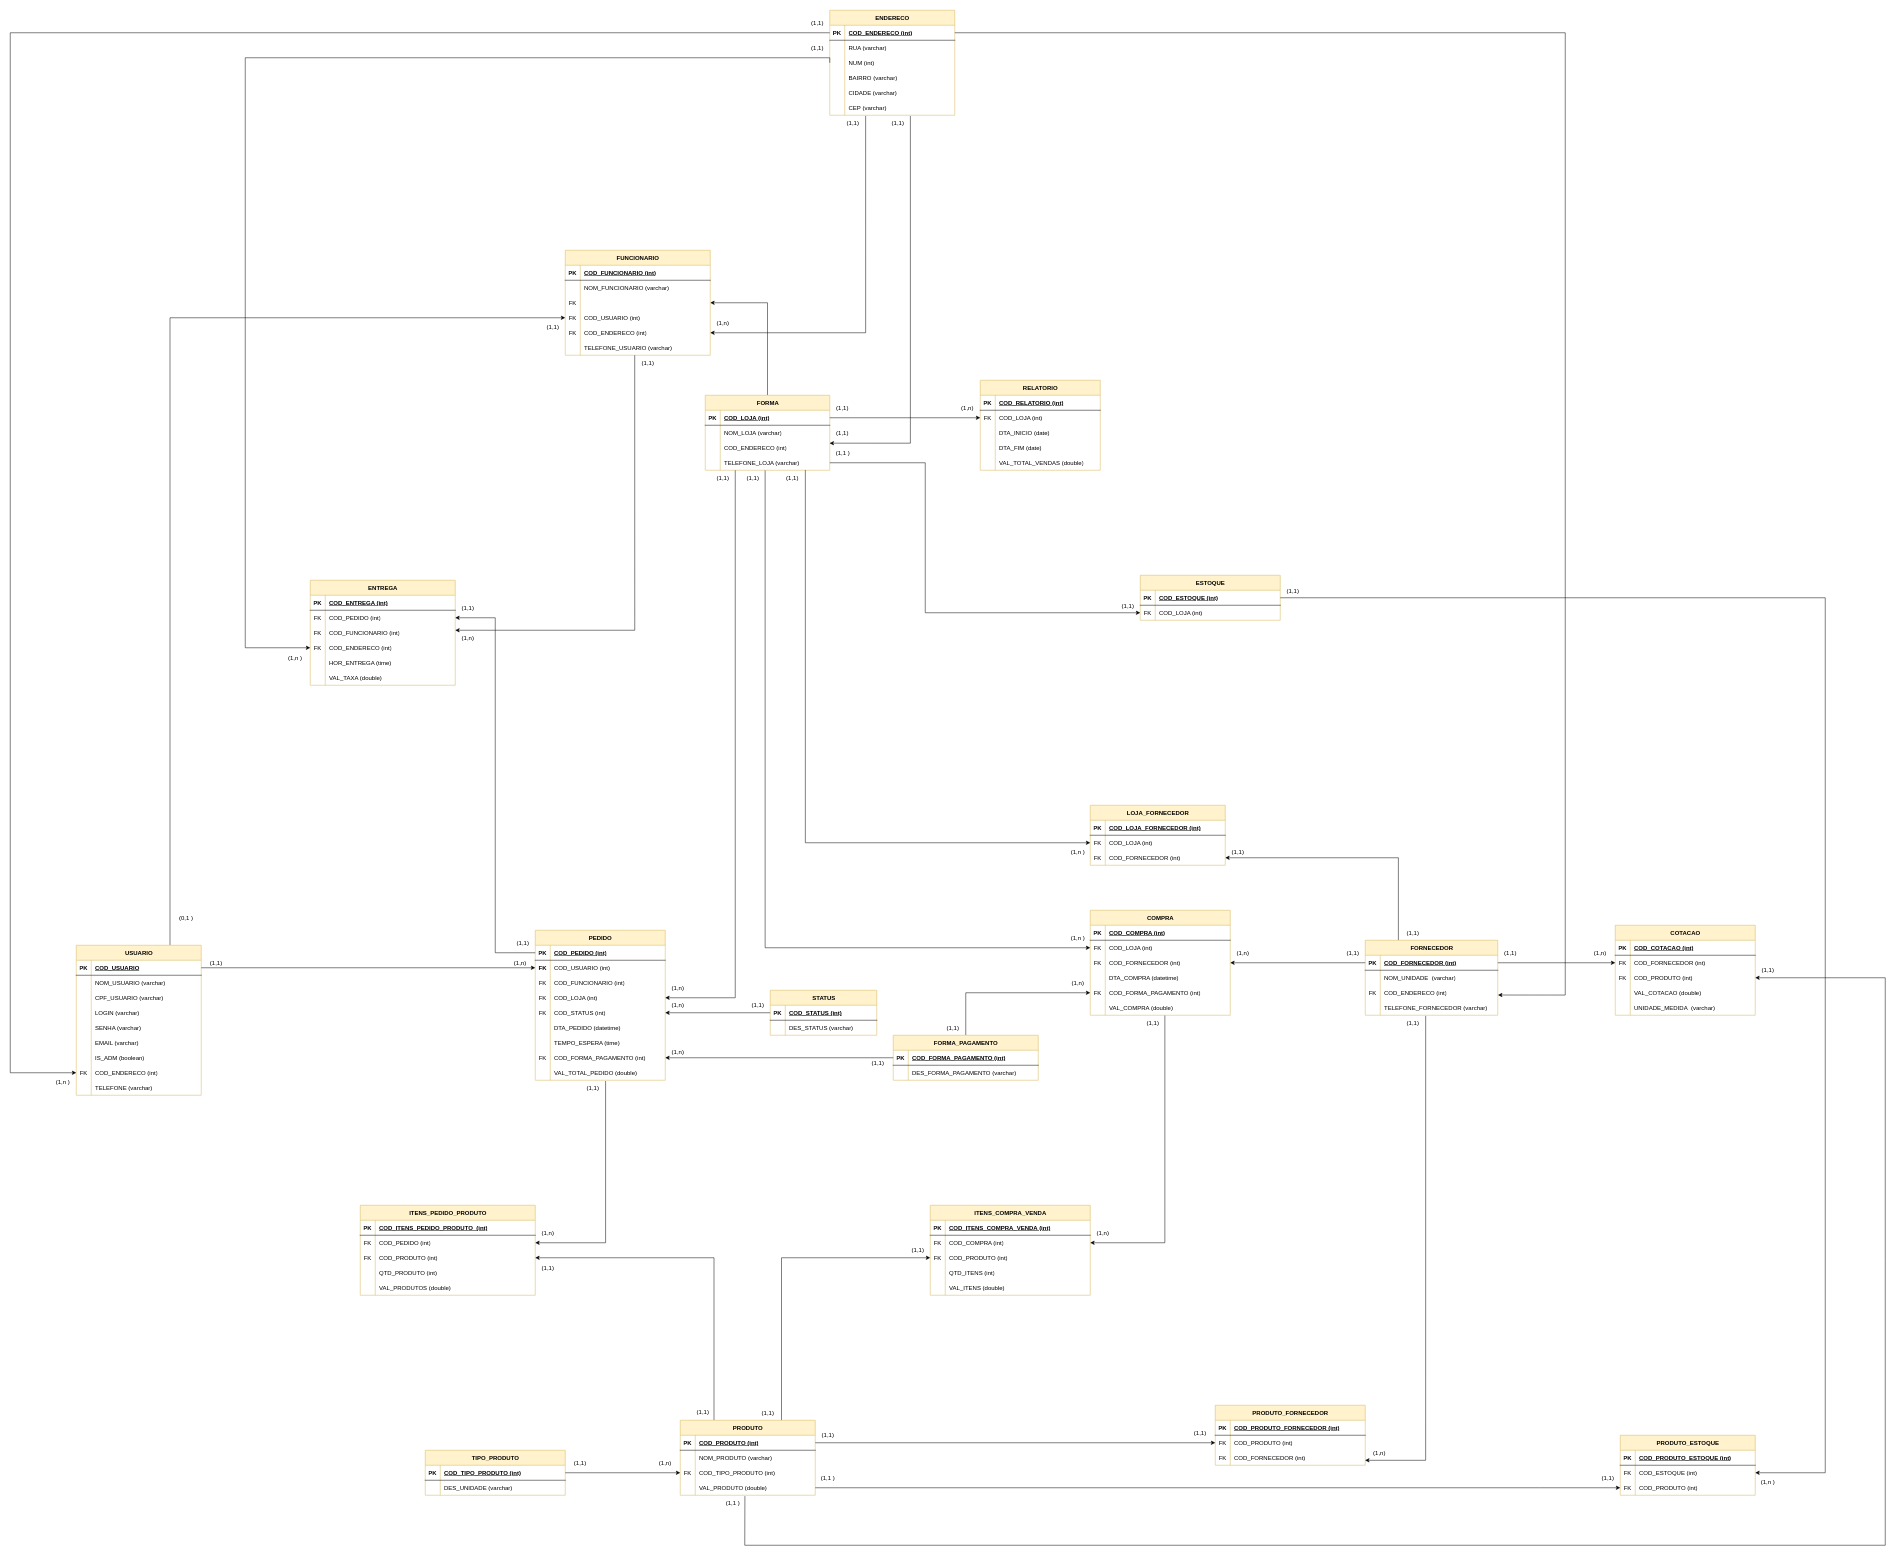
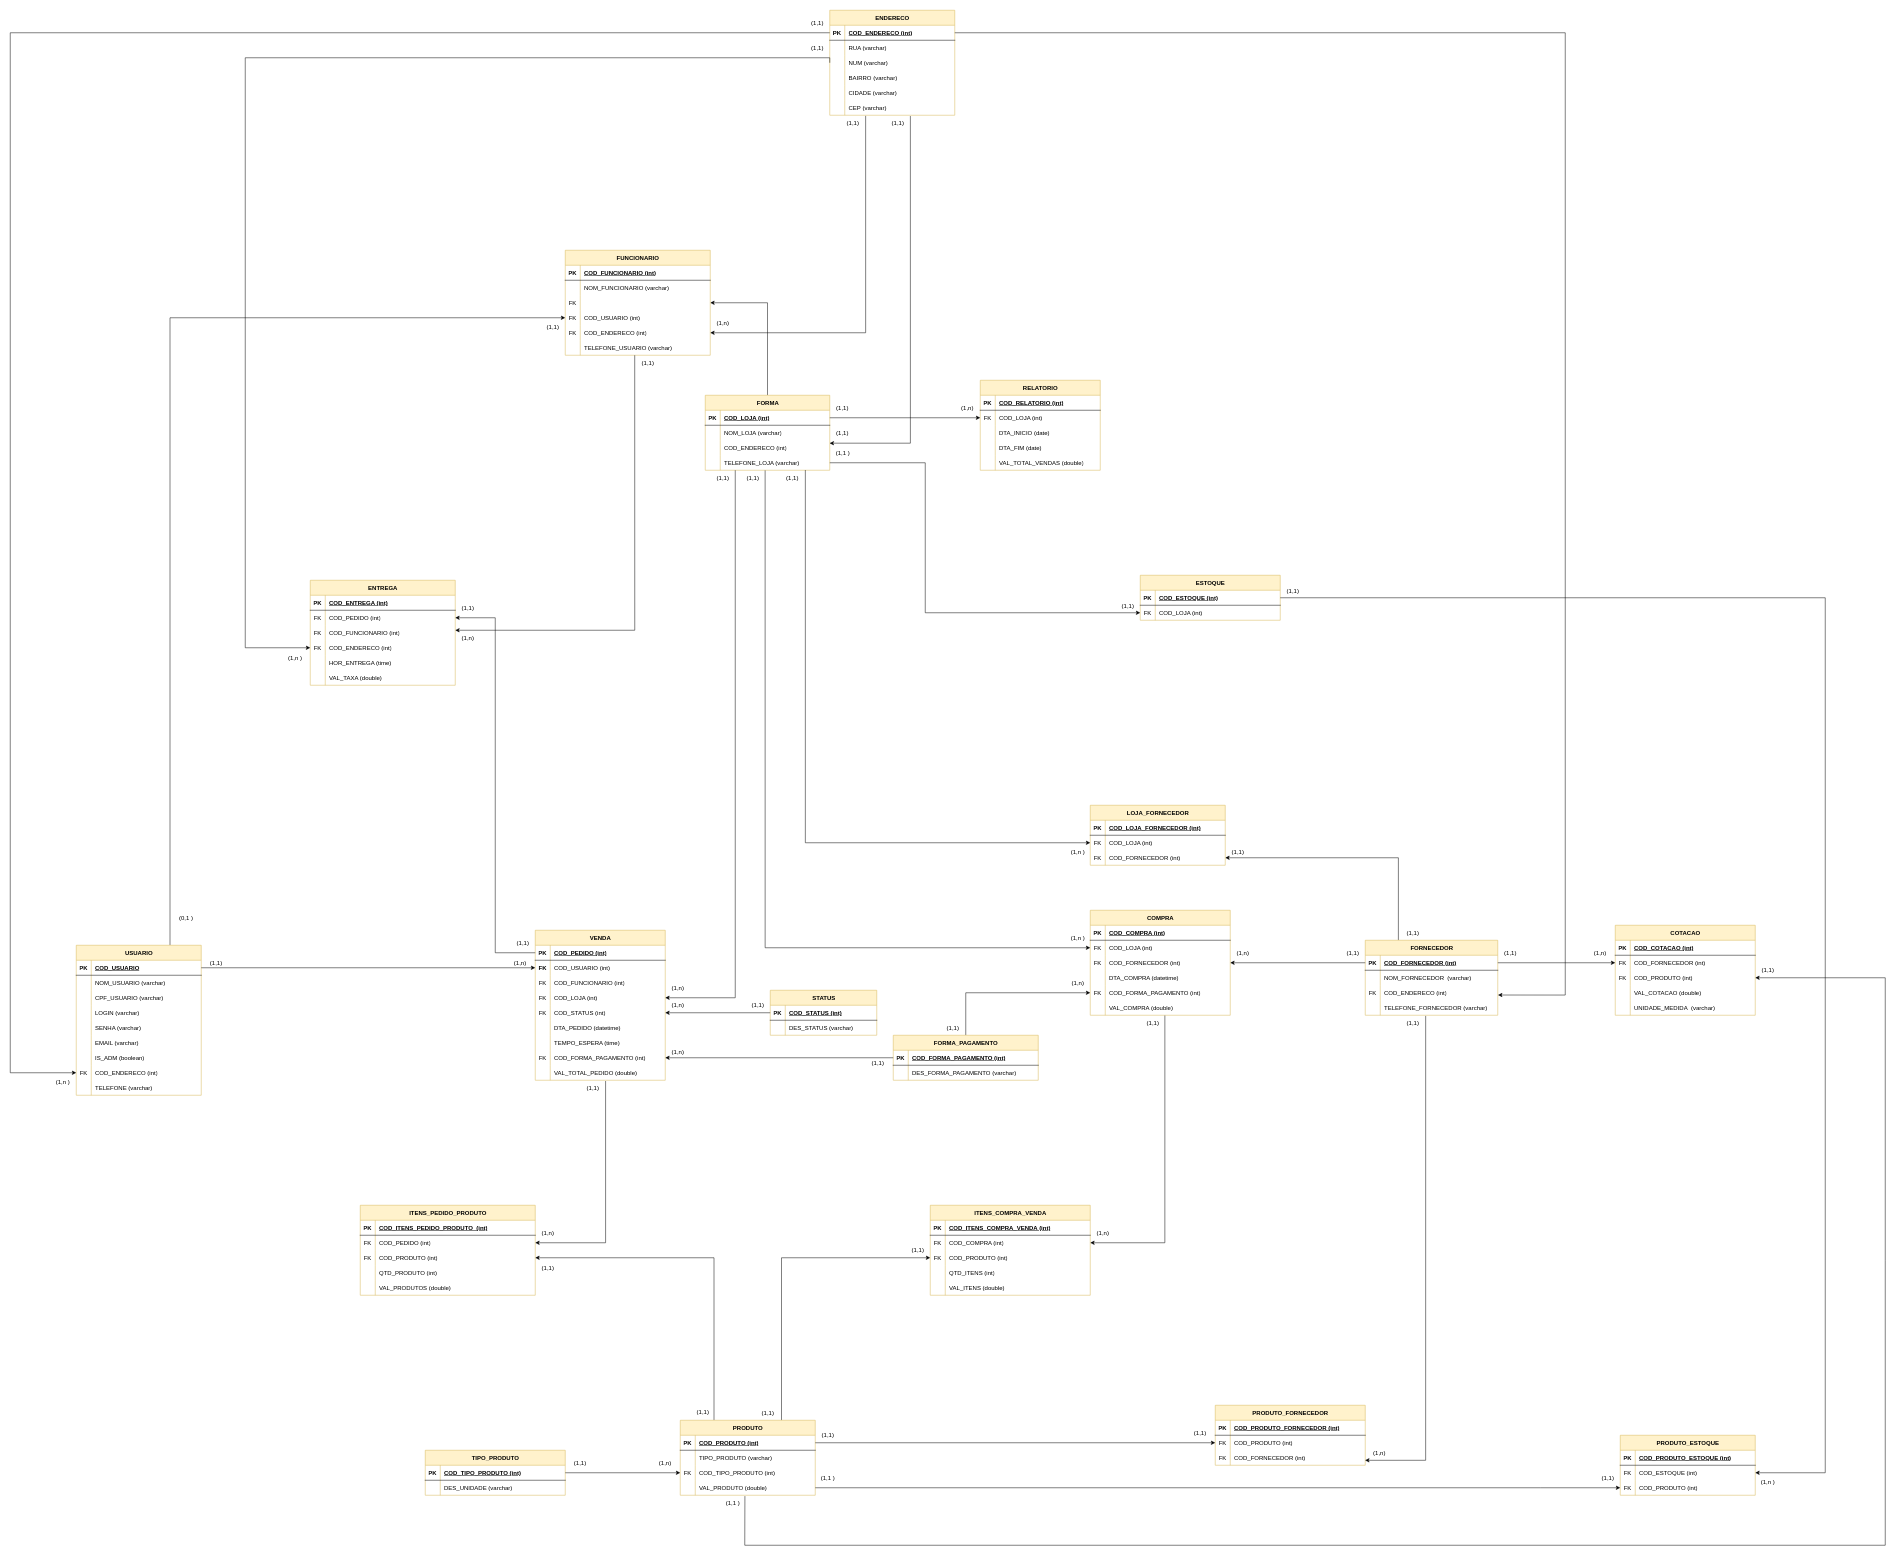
node "NUM (int)": label "NUM (int)" -> "NUM (varchar)"
node "PEDIDO": label "PEDIDO" -> "VENDA"
node "NOM_UNIDADE (varchar)": label "NOM_UNIDADE (varchar)" -> "NOM_FORNECEDOR (varchar)"
node "NOM_PRODUTO (varchar)": label "NOM_PRODUTO (varchar)" -> "TIPO_PRODUTO (varchar)"
